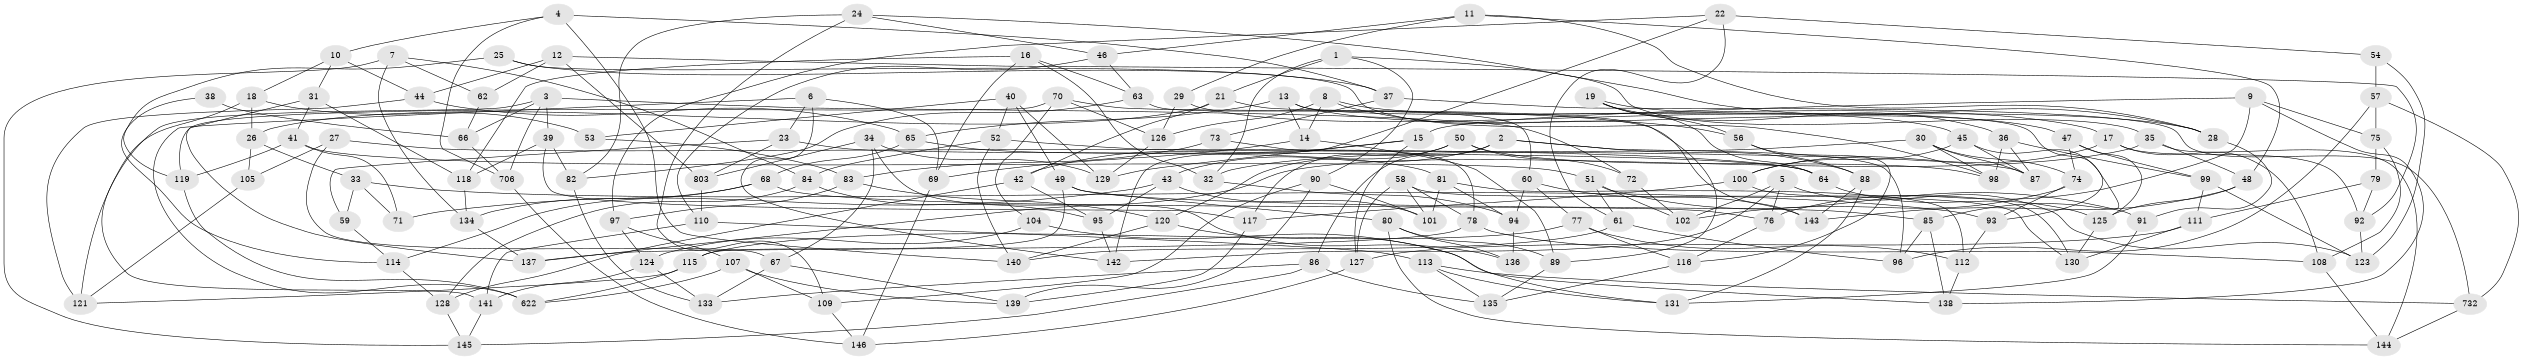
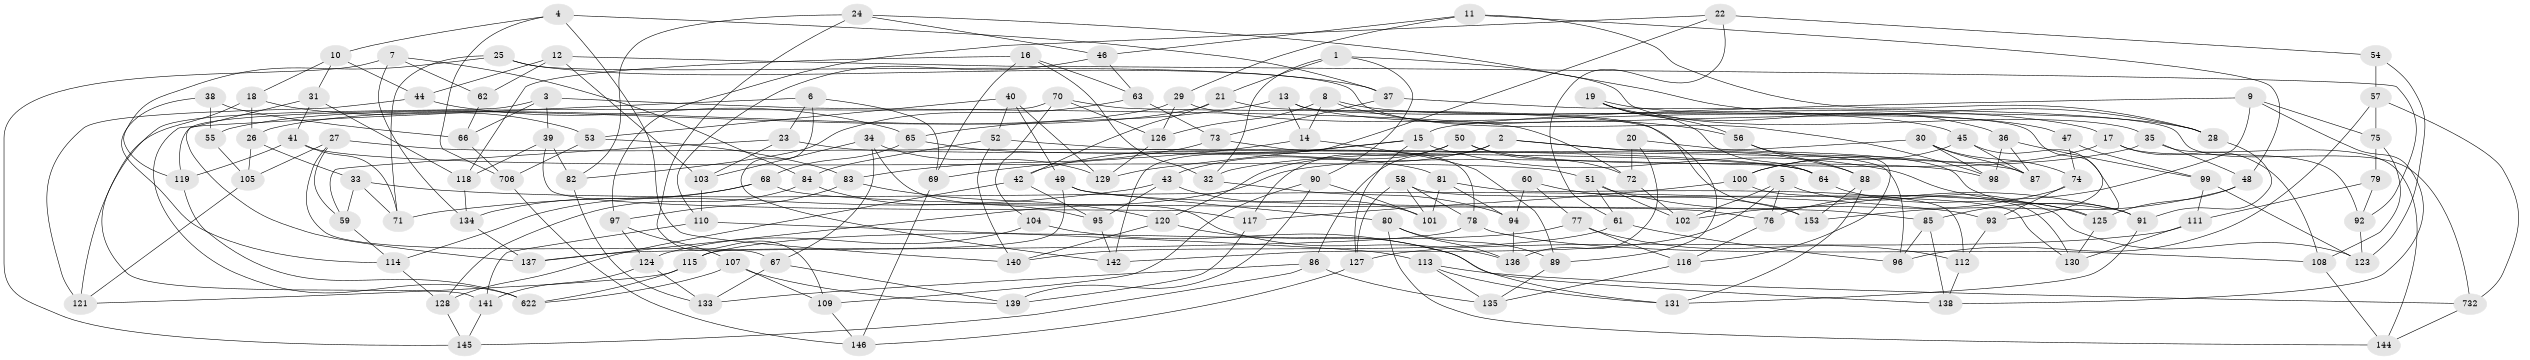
edge "25" -- "71": added
edge "63" -- "60": now "63" -- "73"
edge "3" -- "706": now "53" -- "706"
node "55": added
node "20": added
edge "47" -- "125": now "15" -- "125"
node "803": label "803" -> "103"
edge "27" -- "59": added
node "143": label "143" -> "153"
